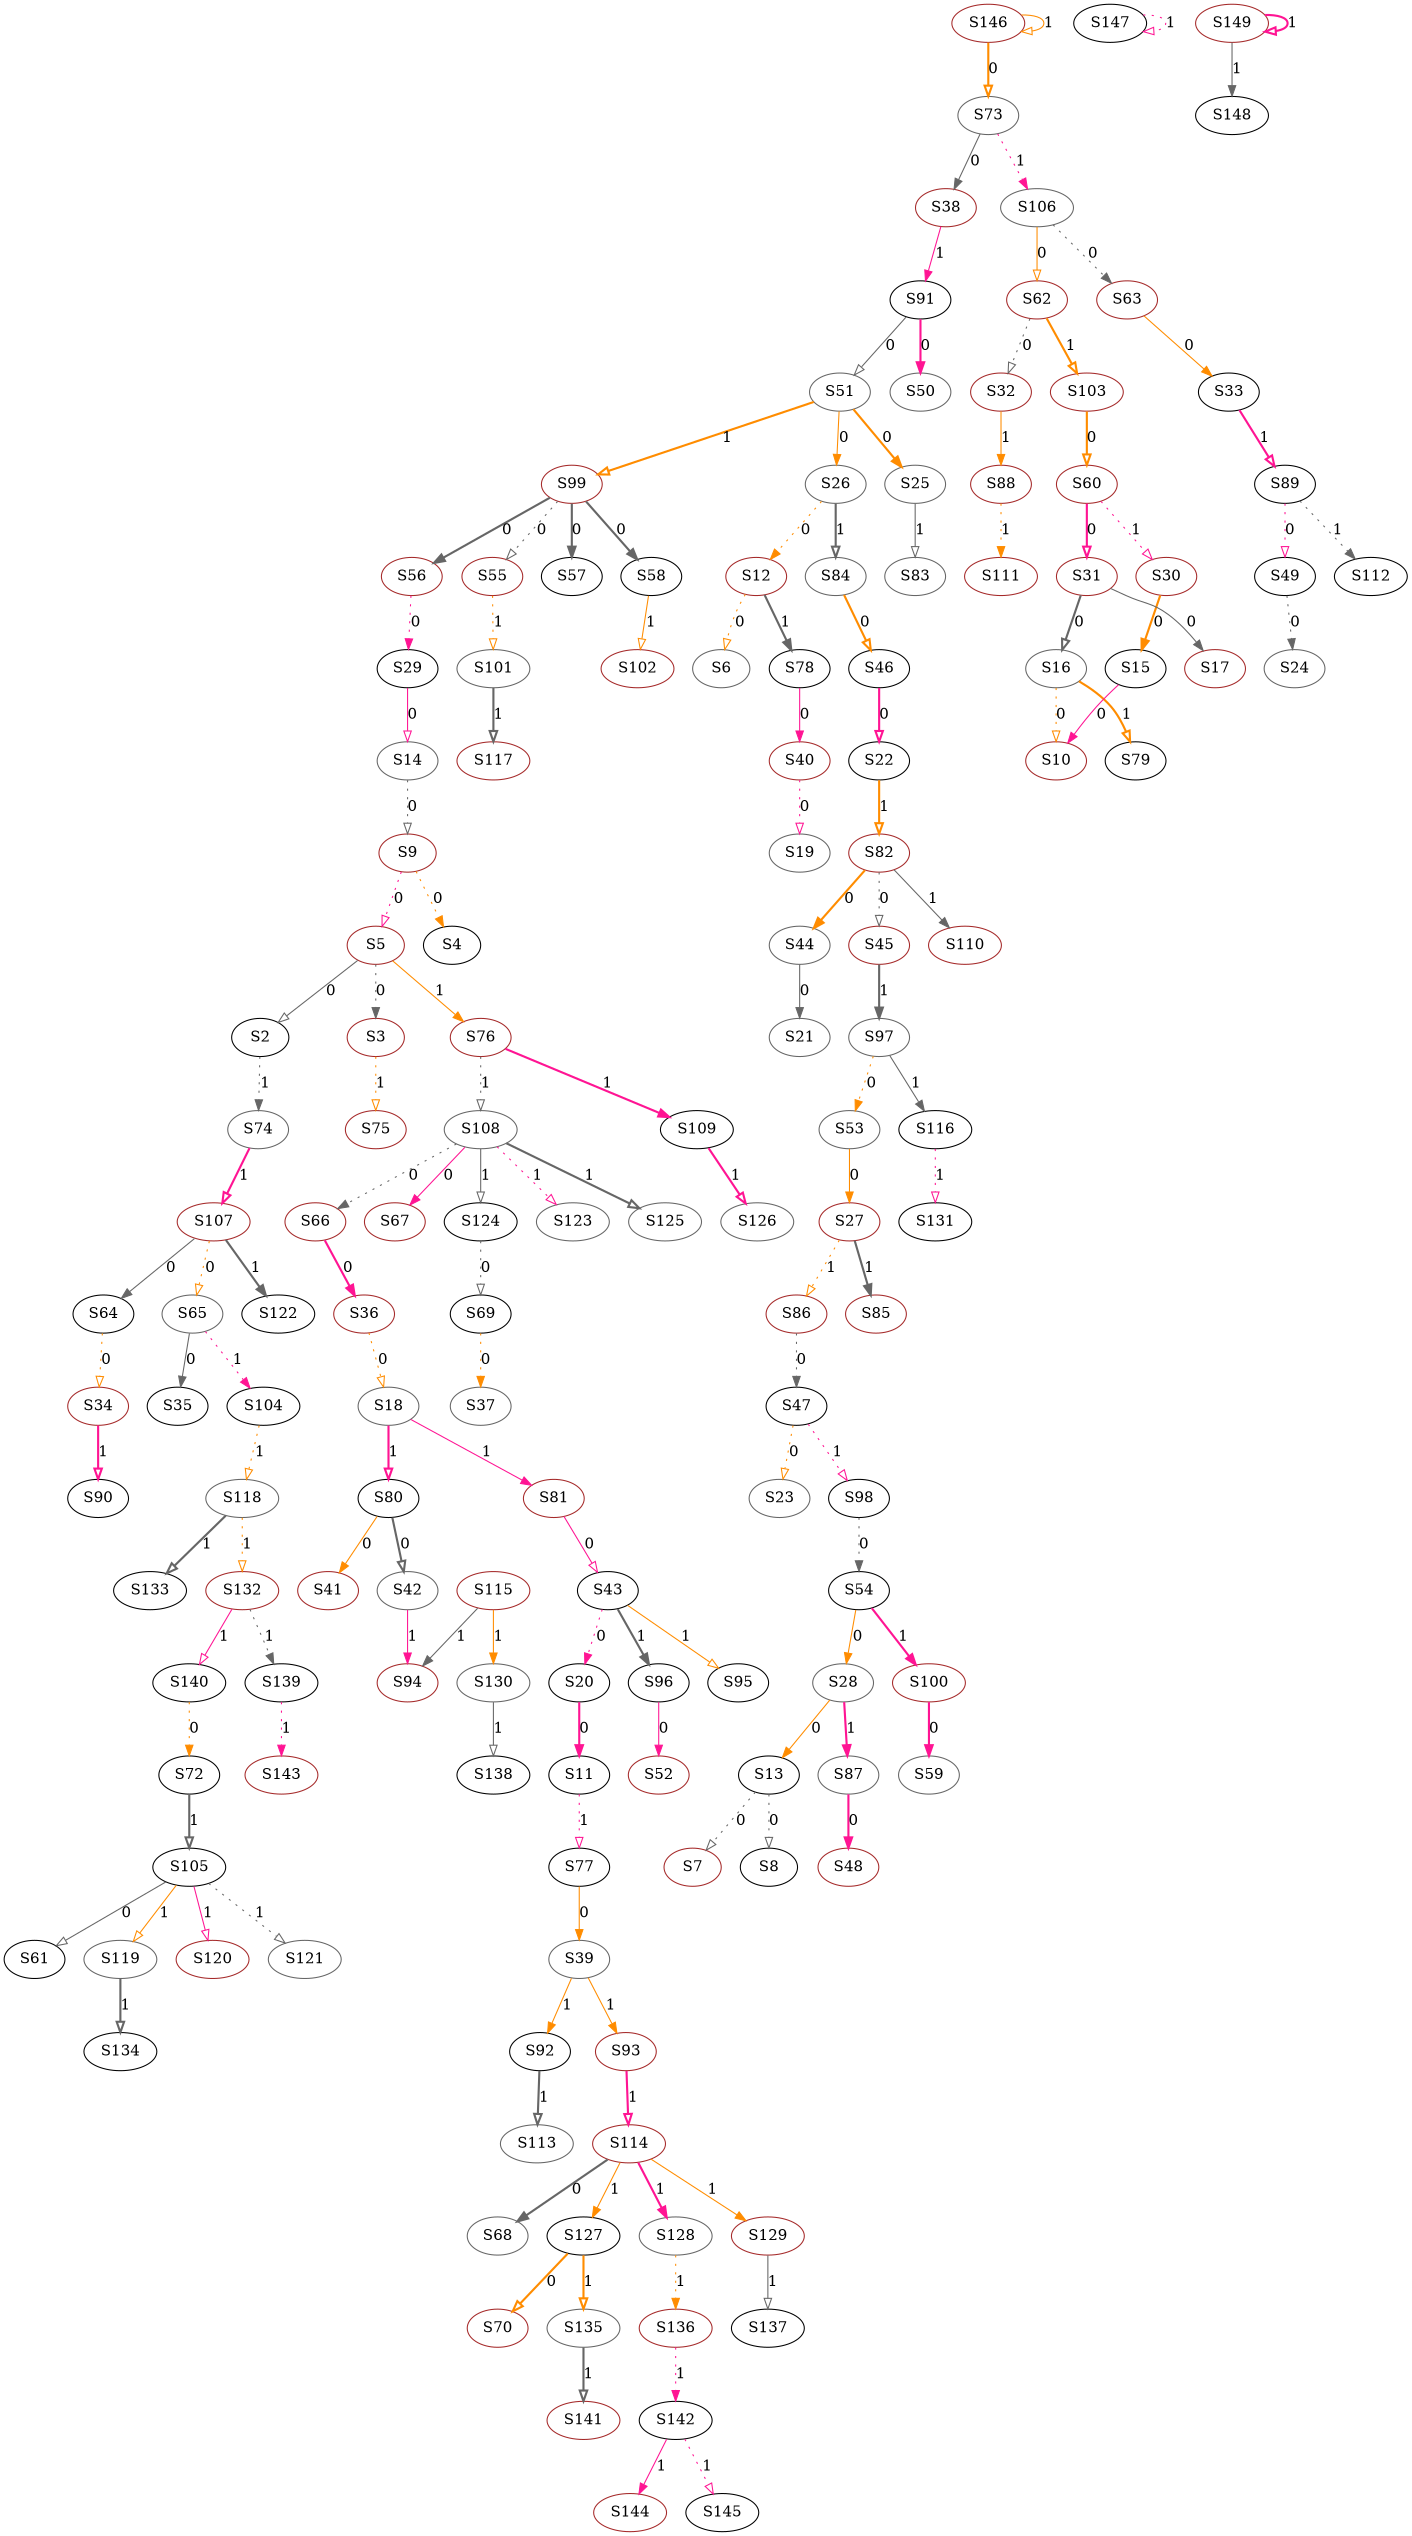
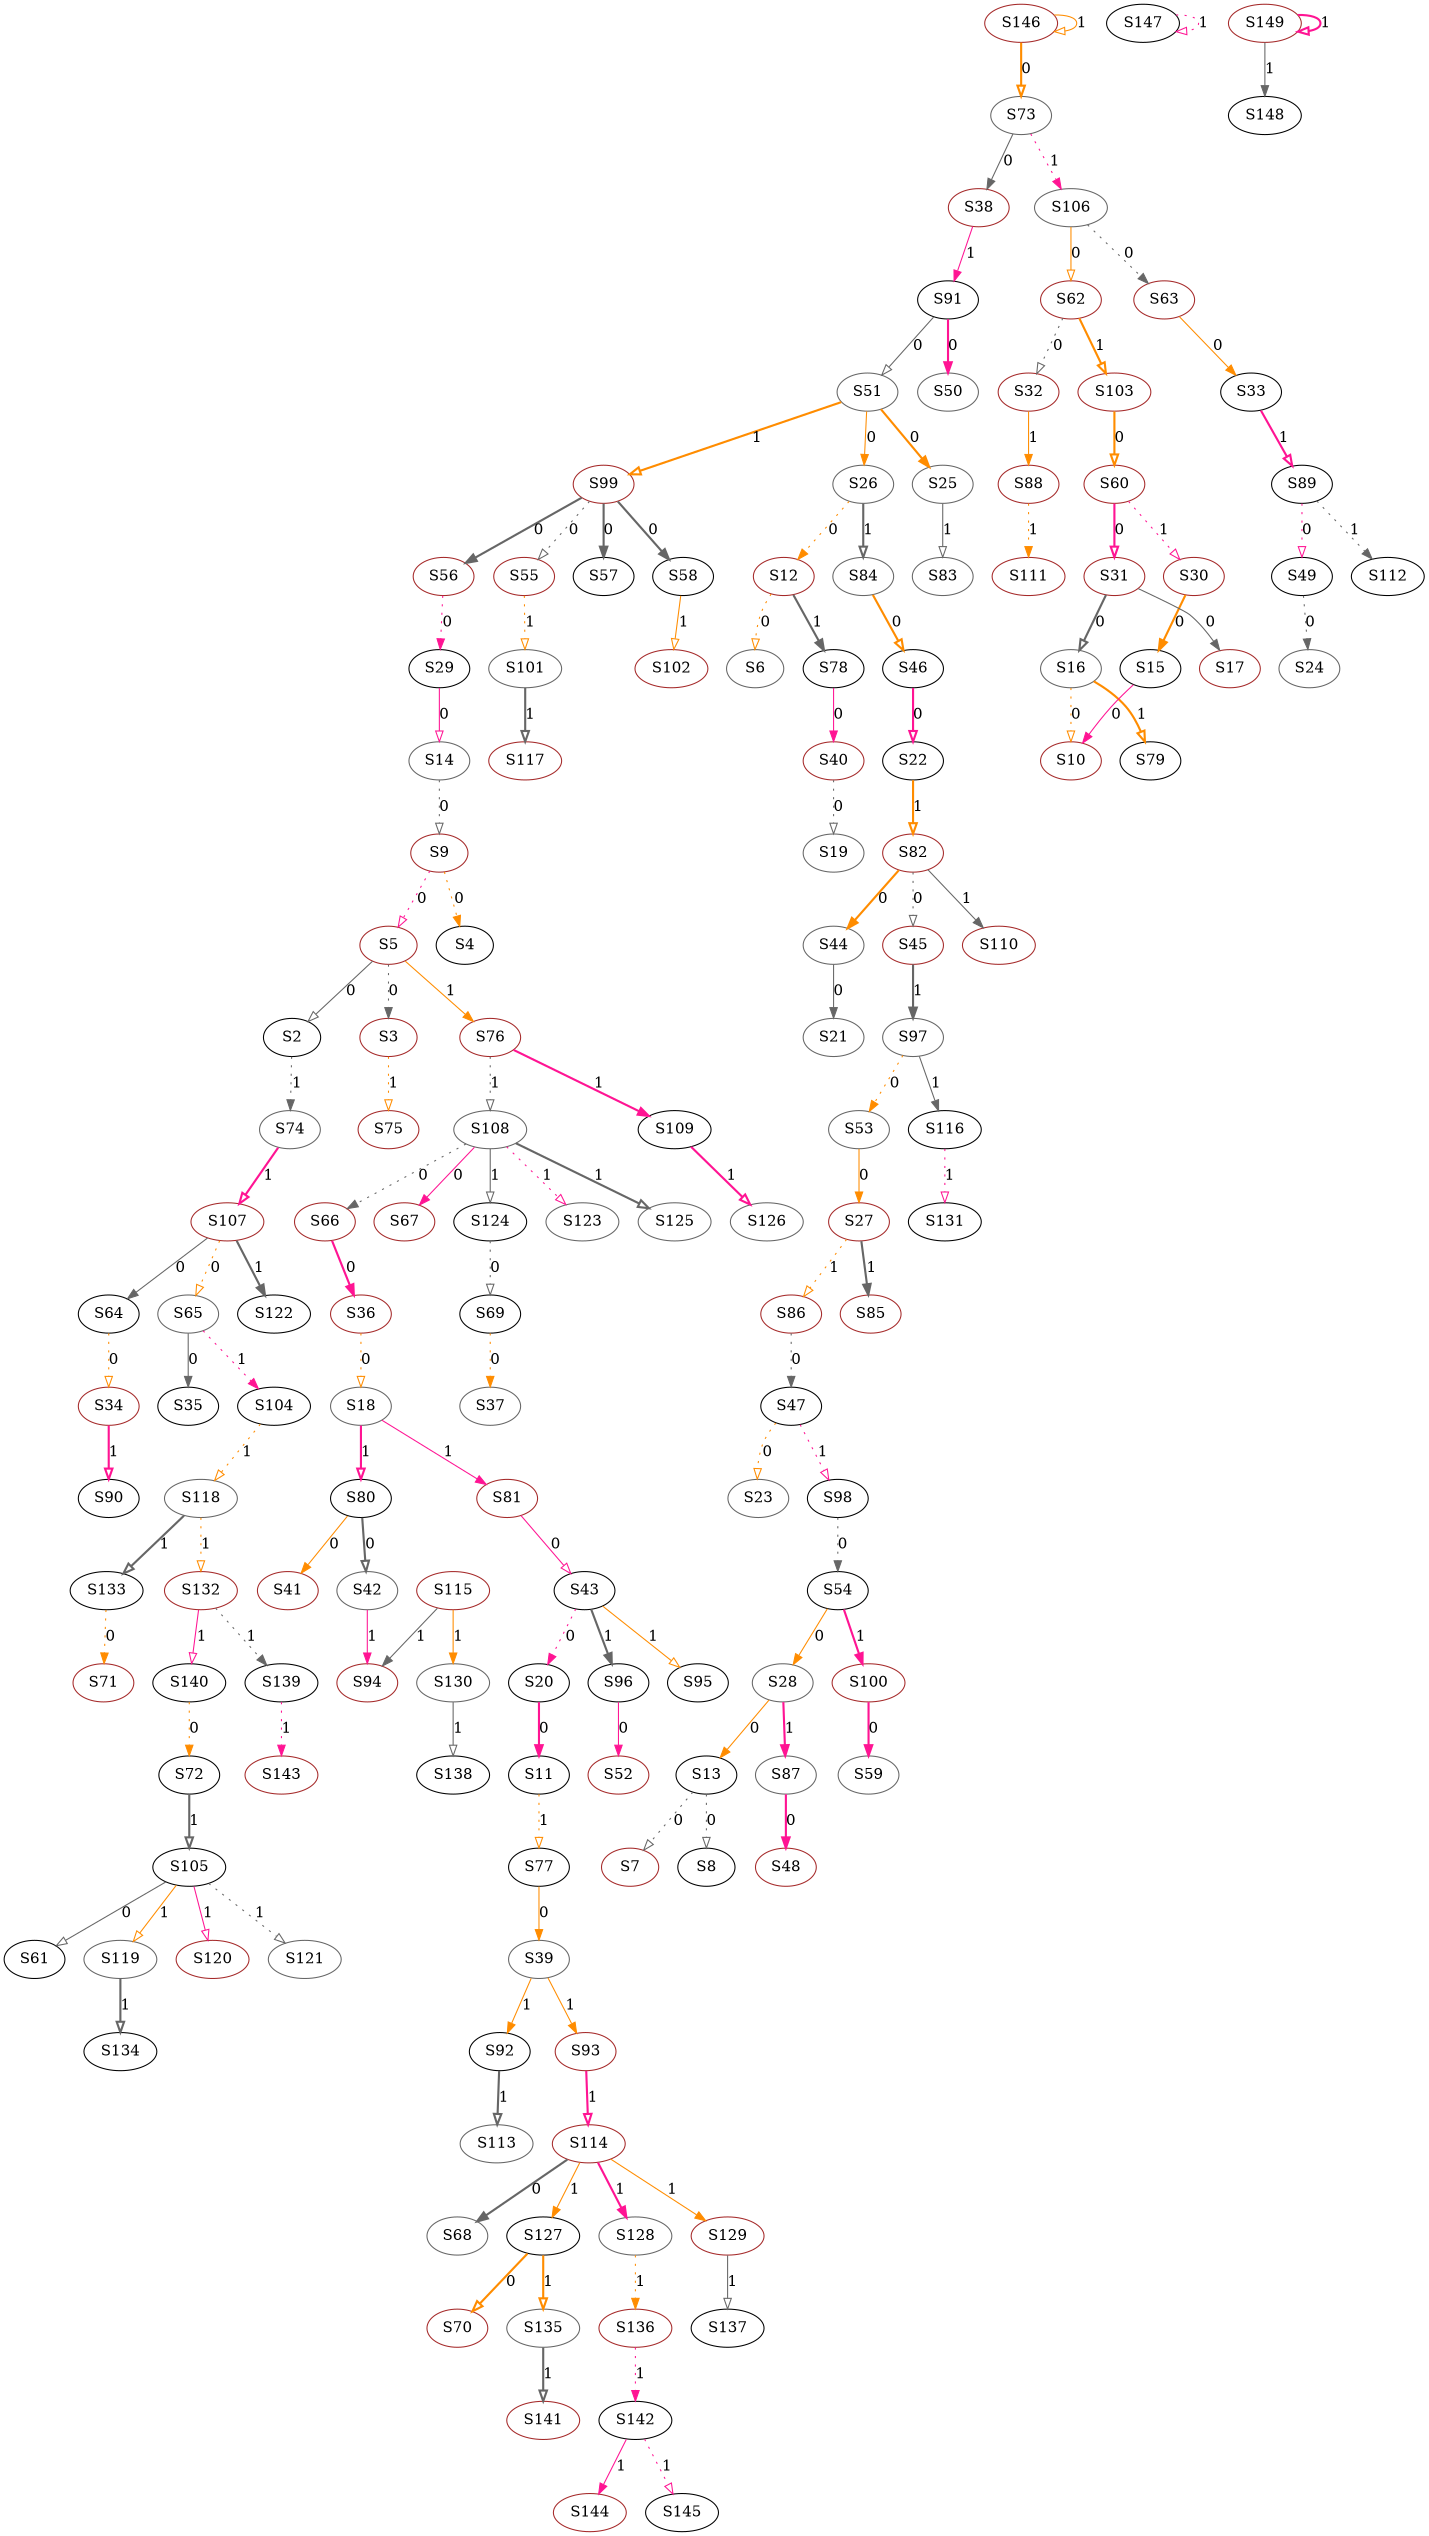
edge "S40" -> "S19": color deeppink -> gray40
node "S71": added
edge "S11" -> "S77": color deeppink -> darkorange
